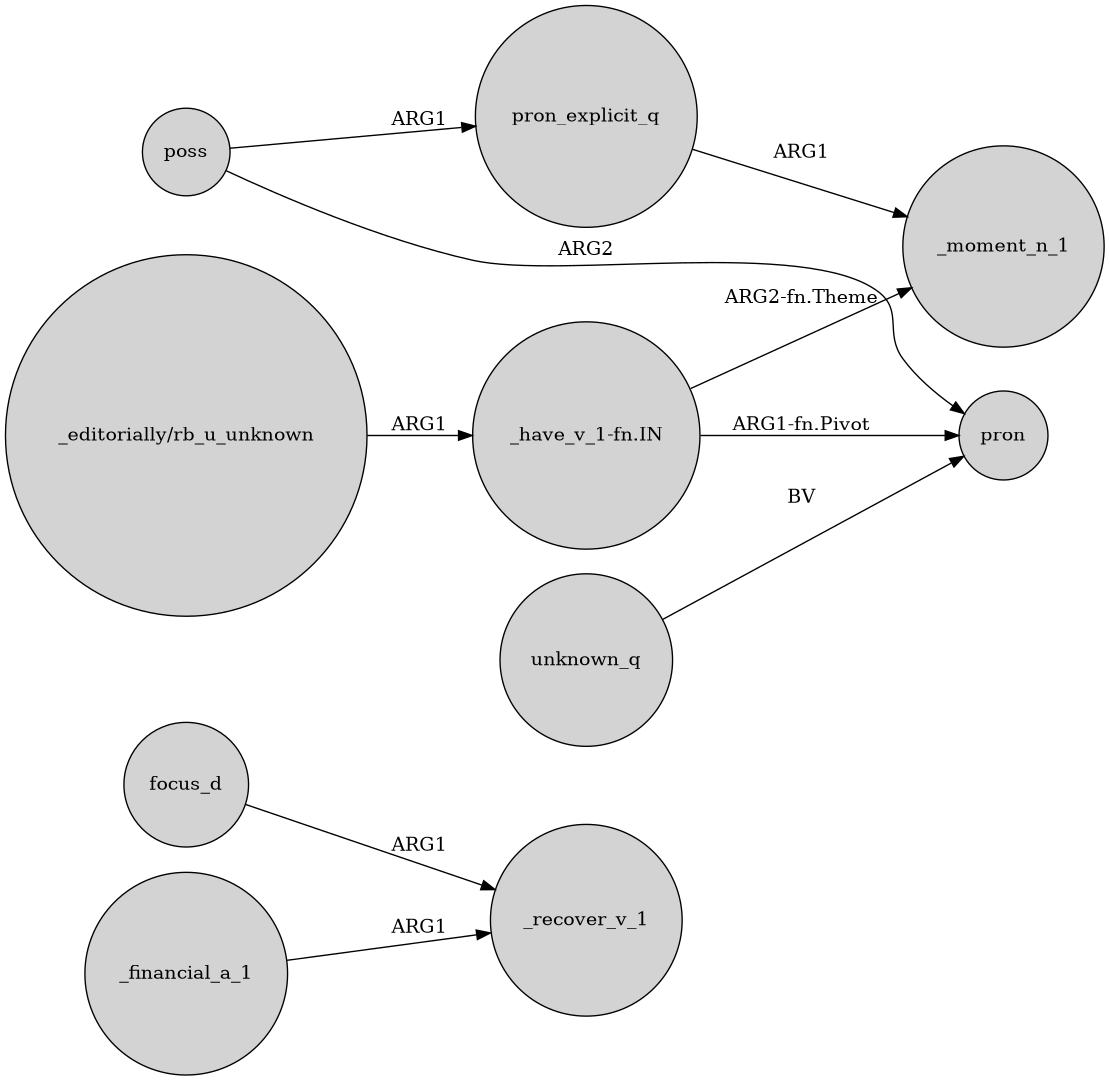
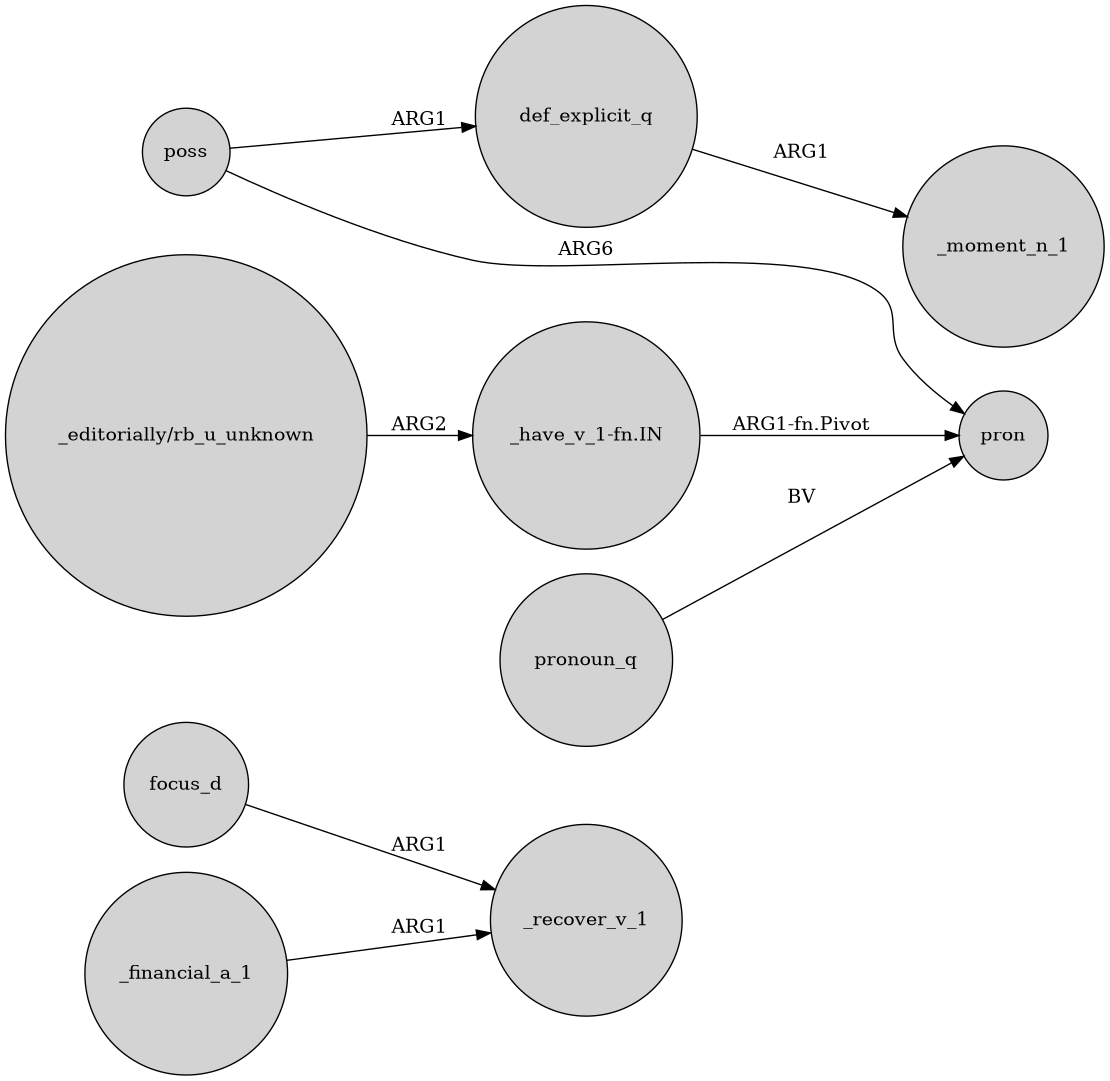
node "pron_explicit_q": label "pron_explicit_q" -> "def_explicit_q"
edge "poss" -> "pron": label "ARG2" -> "ARG6"
edge "_have_v_1-fn.IN" -> "_moment_n_1": removed, label "ARG2-fn.Theme"
edge "_editorially/rb_u_unknown" -> "_have_v_1-fn.IN": label "ARG1" -> "ARG2"
node "unknown_q": label "unknown_q" -> "pronoun_q"
